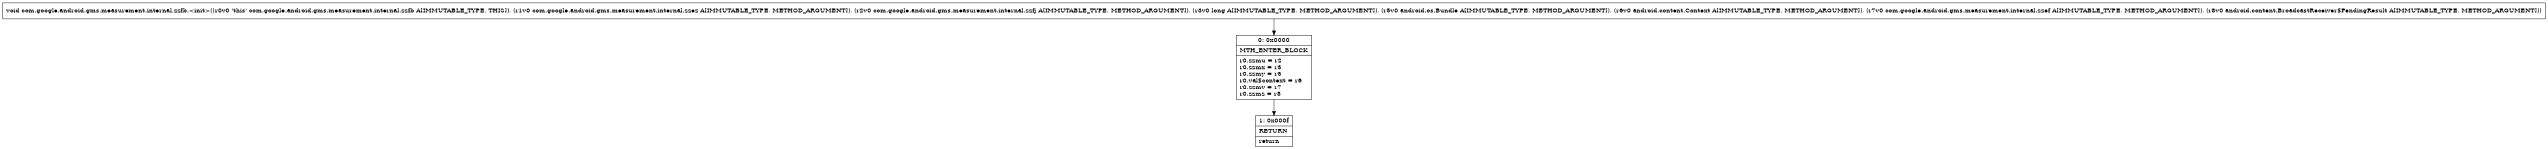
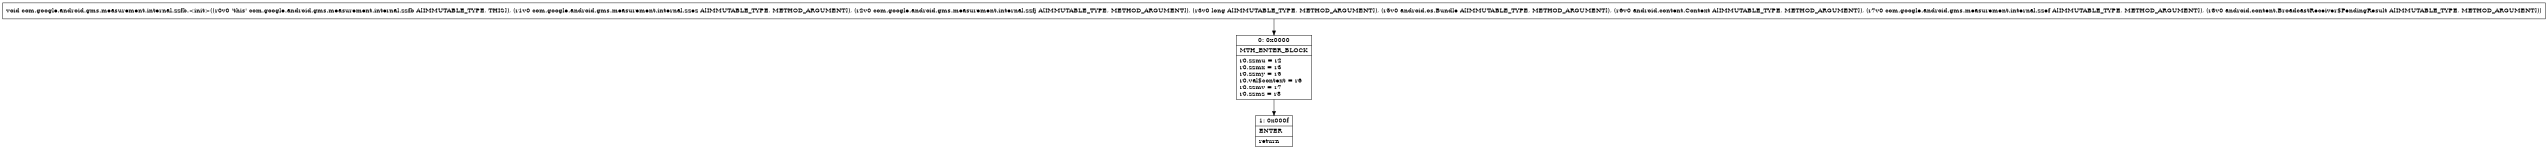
node "1: 0x000f": text "RETURN" -> "ENTER"
